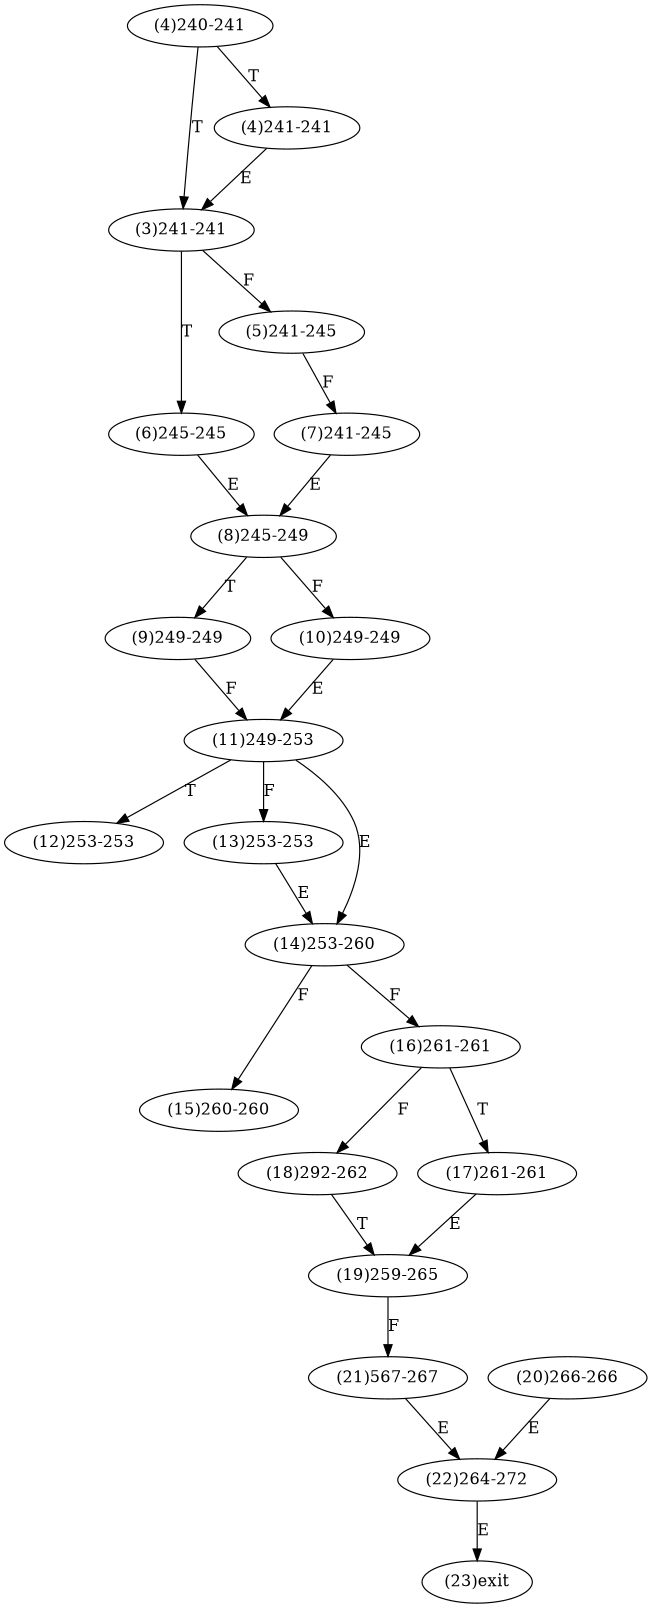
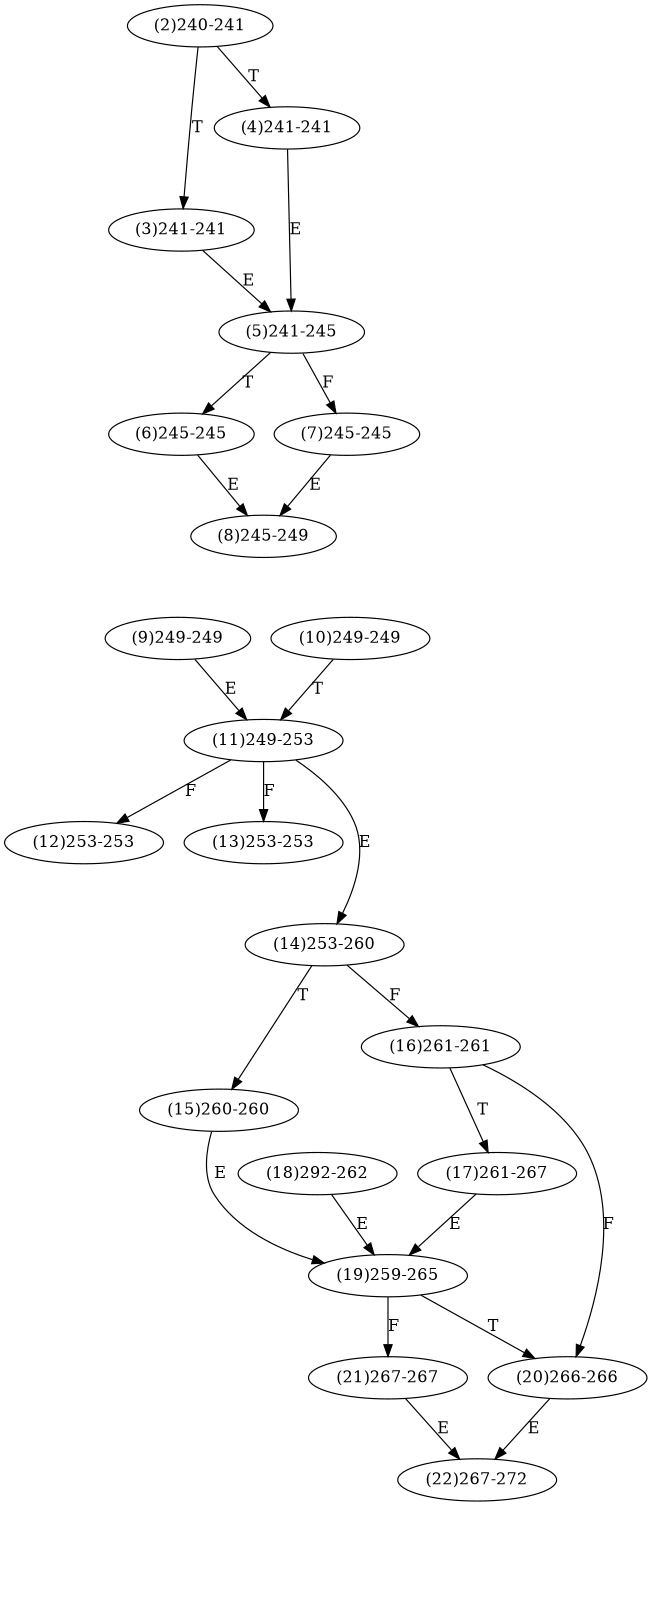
node "(4)240-241": label "(4)240-241" -> "(2)240-241"
edge "(4)241-241" -> "(3)241-241": now "(4)241-241" -> "(5)241-245"
edge "(3)241-241" -> "(5)241-245": label "F" -> "E"
edge "(3)241-241" -> "(6)245-245": now "(5)241-245" -> "(6)245-245"
node "(7)241-245": label "(7)241-245" -> "(7)245-245"
edge "(8)245-249" -> "(9)249-249": removed, label "T"
edge "(8)245-249" -> "(10)249-249": removed, label "F"
edge "(9)249-249" -> "(11)249-253": label "F" -> "E"
edge "(10)249-249" -> "(11)249-253": label "E" -> "T"
edge "(11)249-253" -> "(12)253-253": label "T" -> "F"
edge "(13)253-253" -> "(14)253-260": removed, label "E"
edge "(14)253-260" -> "(15)260-260": label "F" -> "T"
edge "(16)261-261" -> "(18)292-262": now "(16)261-261" -> "(20)266-266"
node "(17)261-261": label "(17)261-261" -> "(17)261-267"
edge "(15)260-260" -> "(19)259-265": added, label "E"
edge "(18)292-262" -> "(19)259-265": label "T" -> "E"
edge "(19)259-265" -> "(20)266-266": added, label "T"
node "(21)567-267": label "(21)567-267" -> "(21)267-267"
node "(22)264-272": label "(22)264-272" -> "(22)267-272"
node "(23)exit": removed
